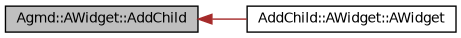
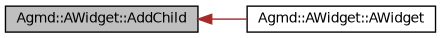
node "AddChild::AWidget::AWidget": label "AddChild::AWidget::AWidget" -> "Agmd::AWidget::AWidget"
